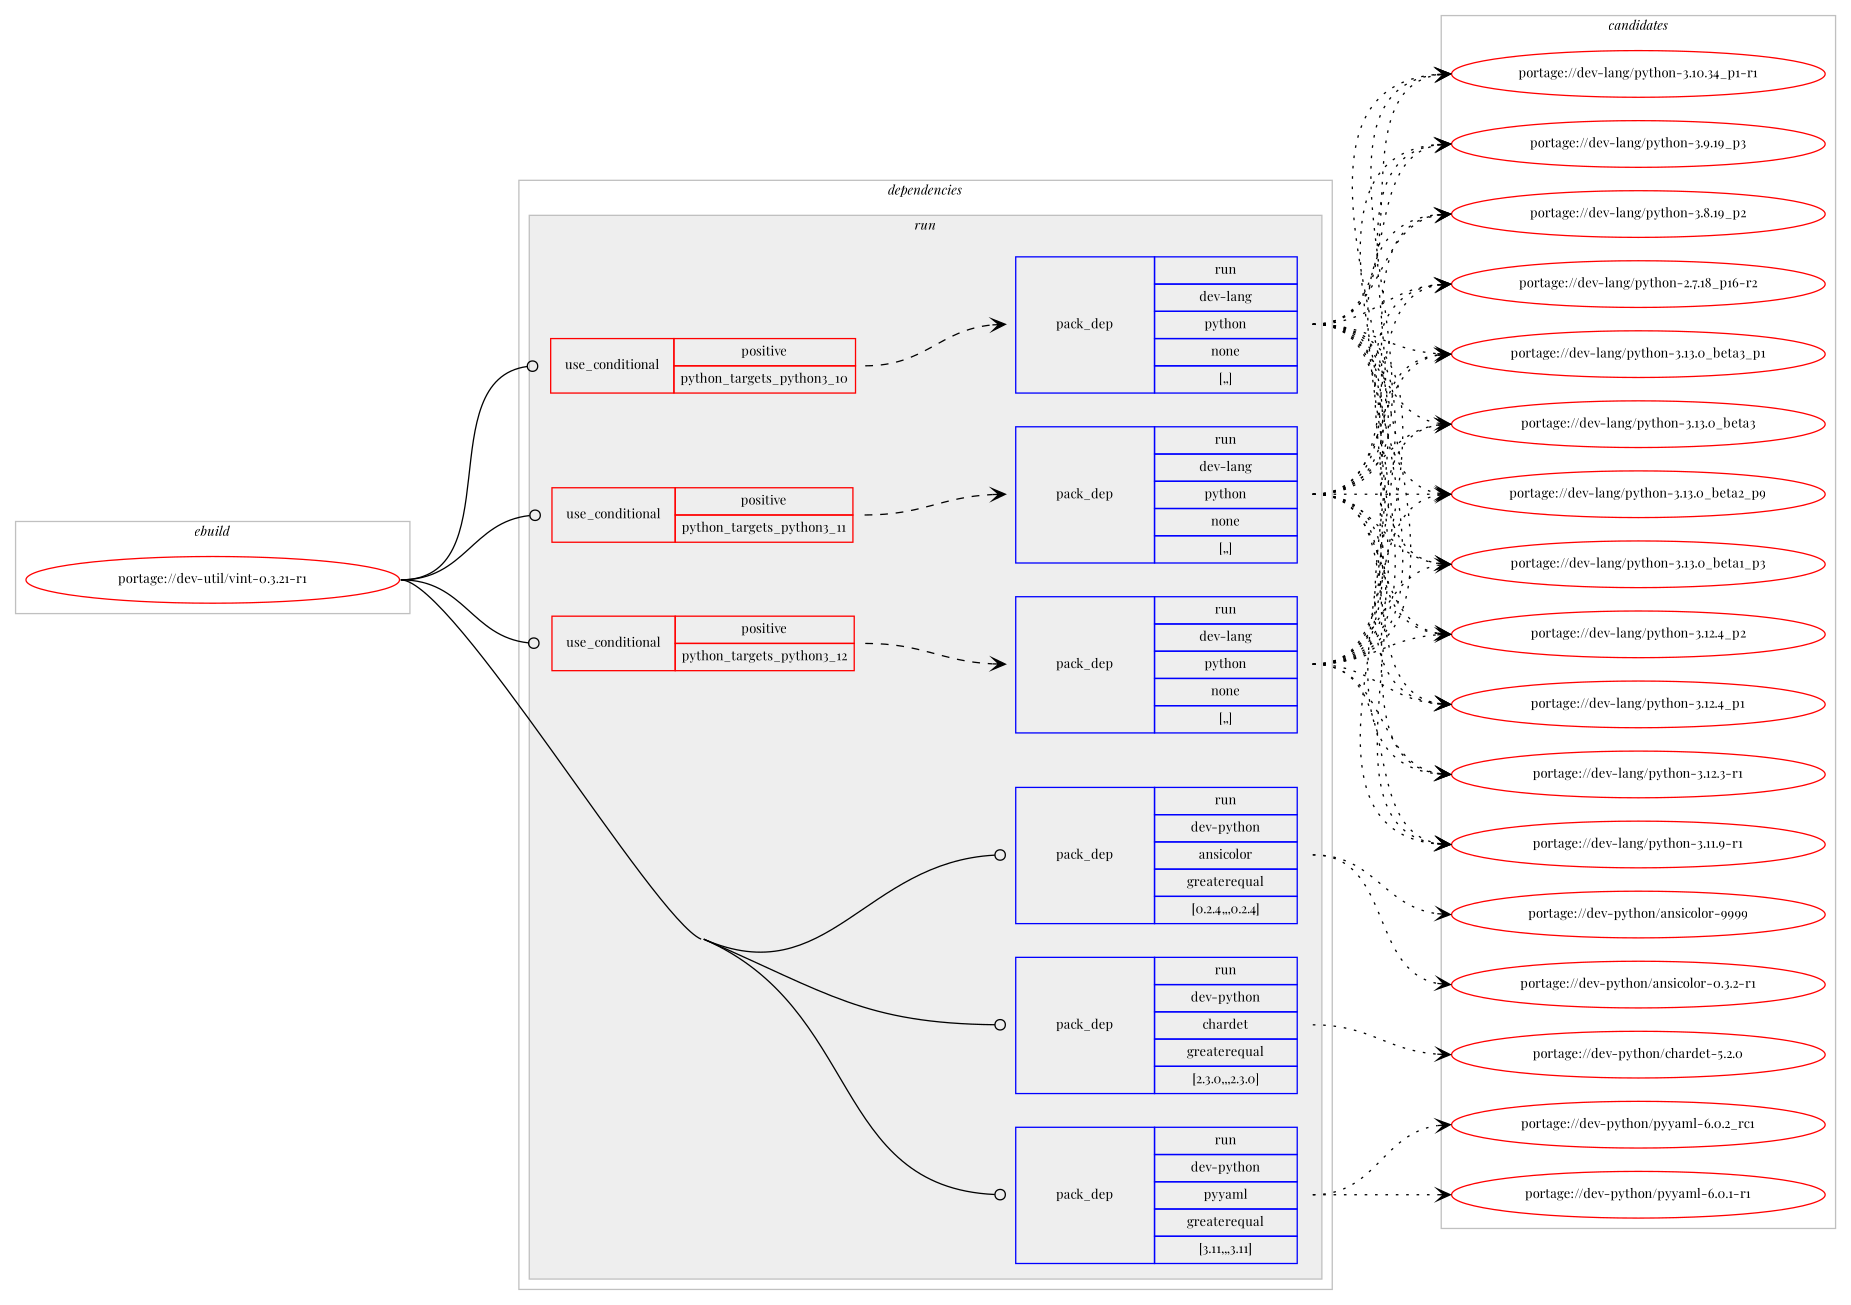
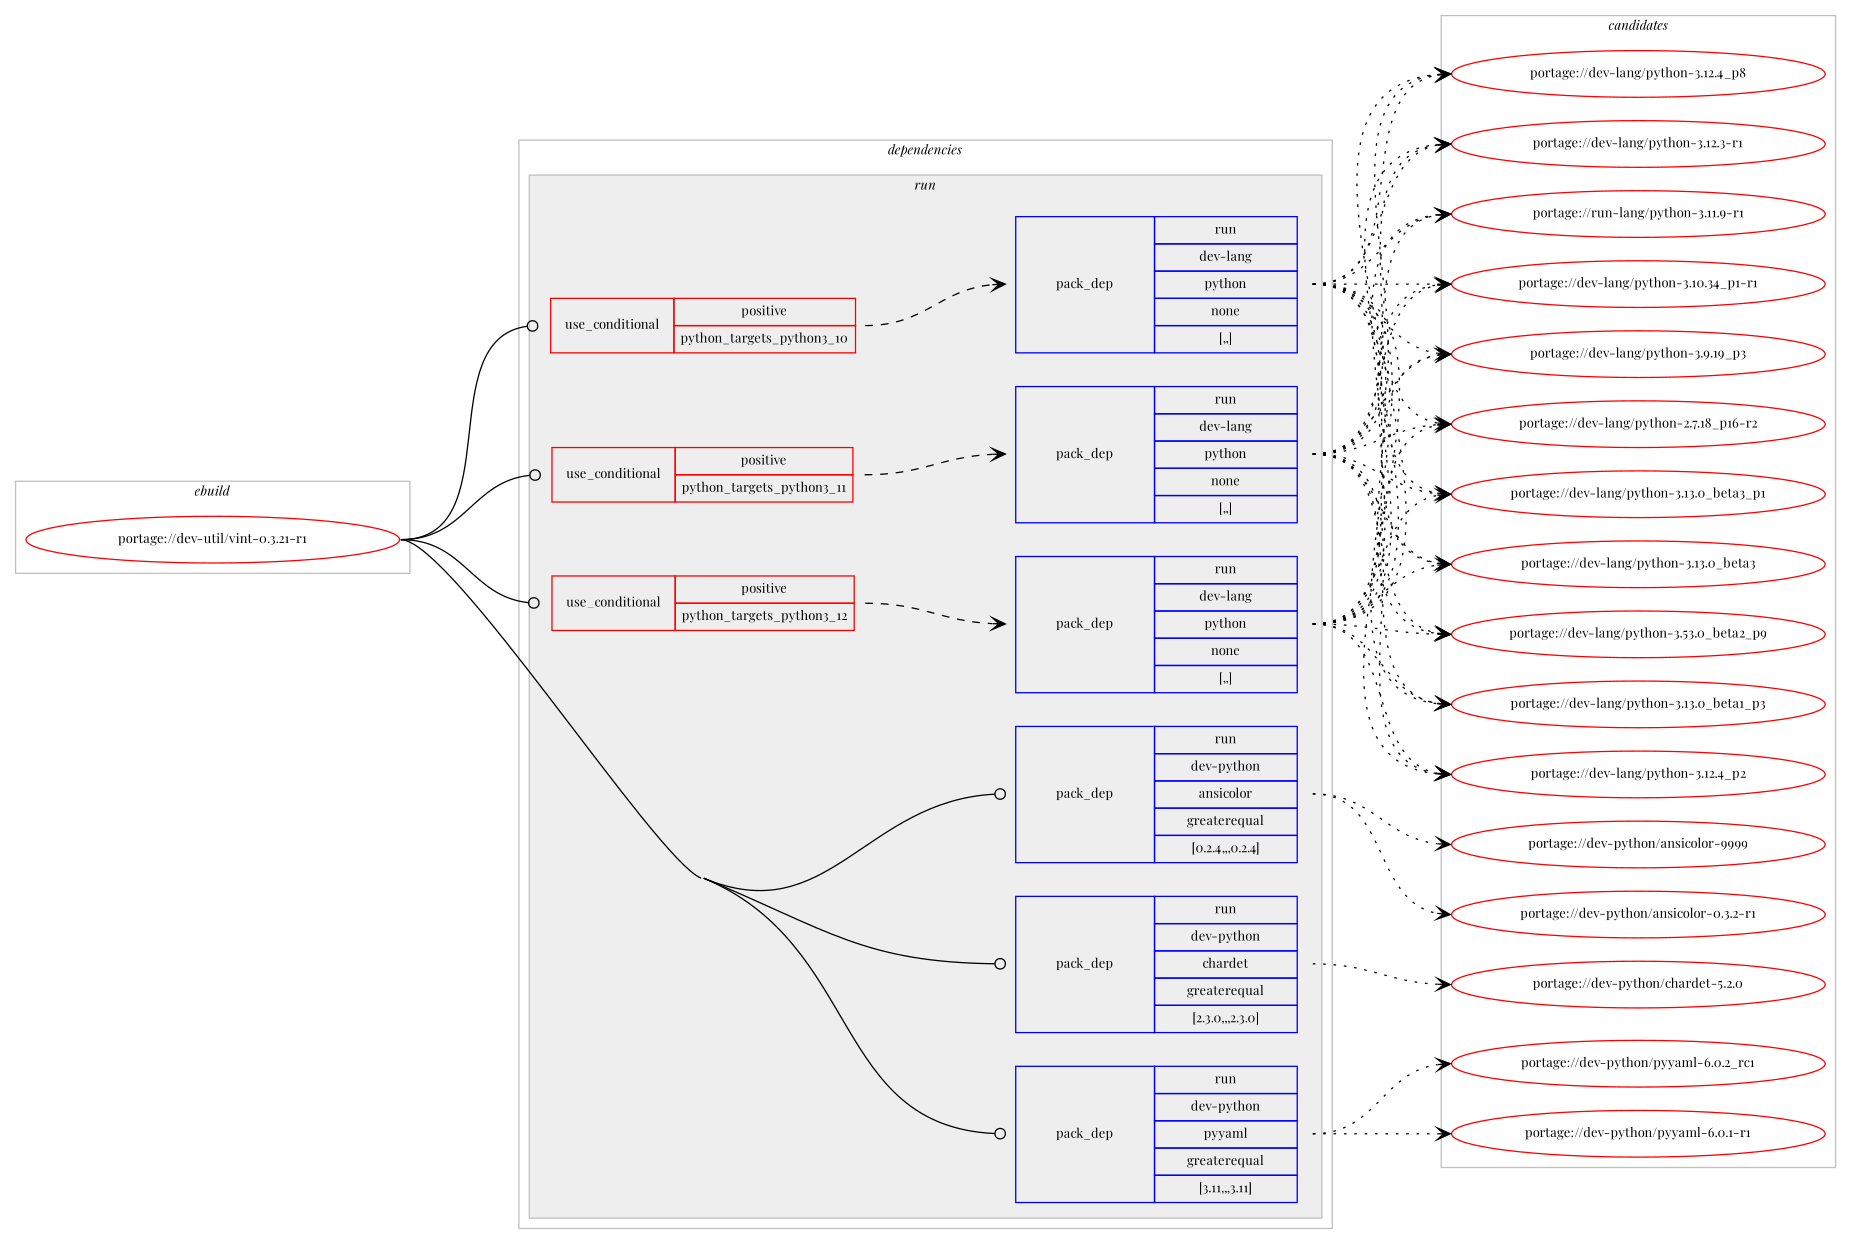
node "portage://dev-lang/python-3.8.19_p2": removed
node "portage://dev-lang/python-3.13.0_beta2_p9": label "portage://dev-lang/python-3.13.0_beta2_p9" -> "portage://dev-lang/python-3.53.0_beta2_p9"
node "portage://dev-lang/python-3.12.4_p1": label "portage://dev-lang/python-3.12.4_p1" -> "portage://dev-lang/python-3.12.4_p8"
node "portage://dev-lang/python-3.11.9-r1": label "portage://dev-lang/python-3.11.9-r1" -> "portage://run-lang/python-3.11.9-r1"
